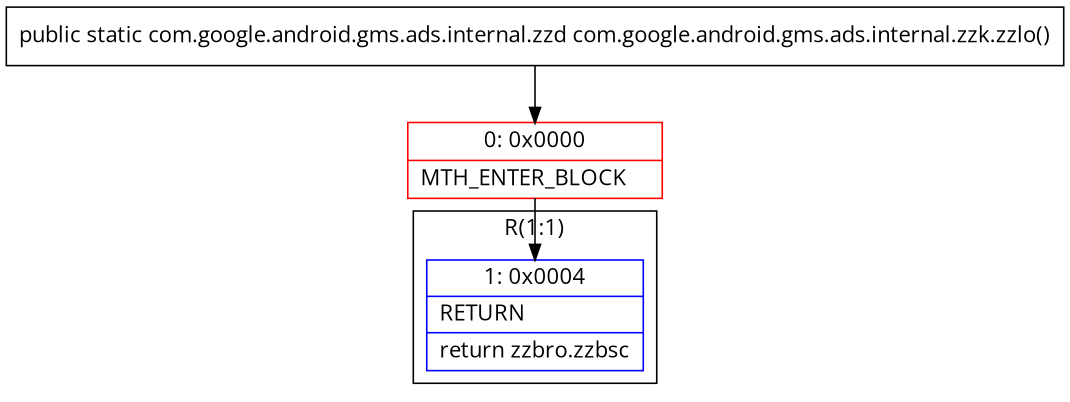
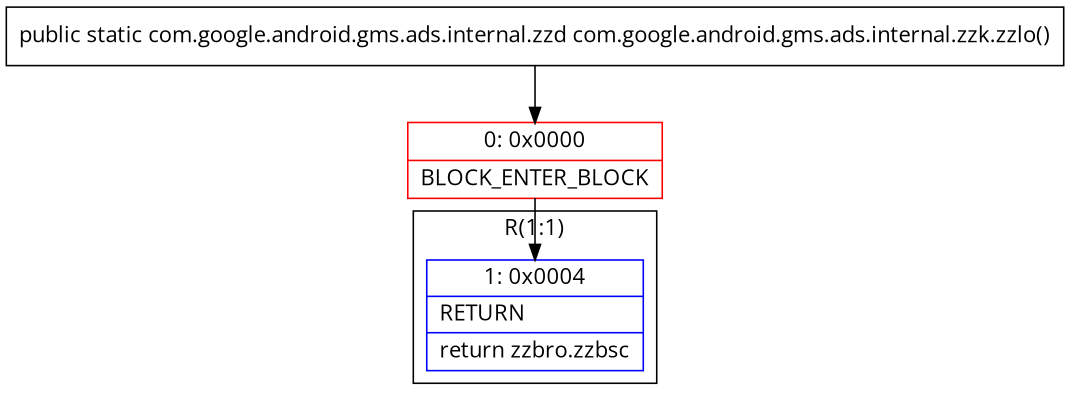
node "0: 0x0000": text "MTH_ENTER_BLOCK" -> "BLOCK_ENTER_BLOCK"
